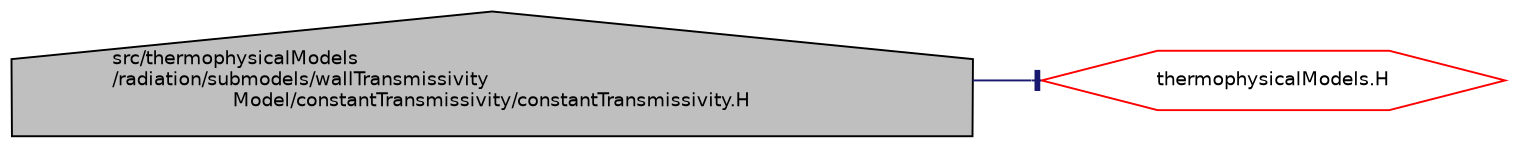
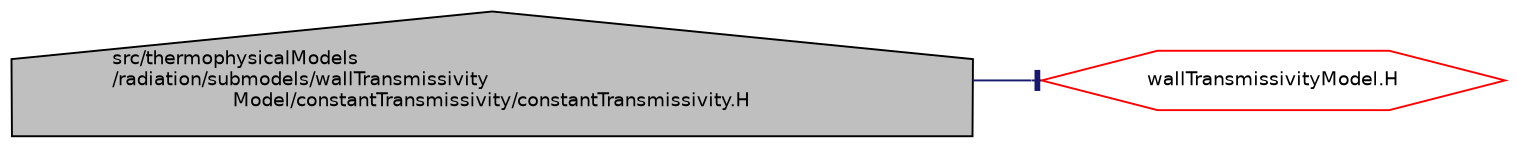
node "thermophysicalModels.H": label "thermophysicalModels.H" -> "wallTransmissivityModel.H"
